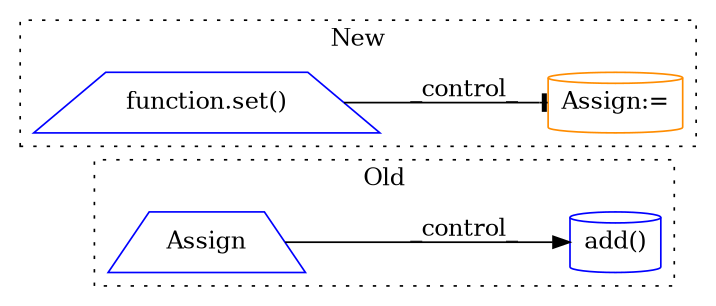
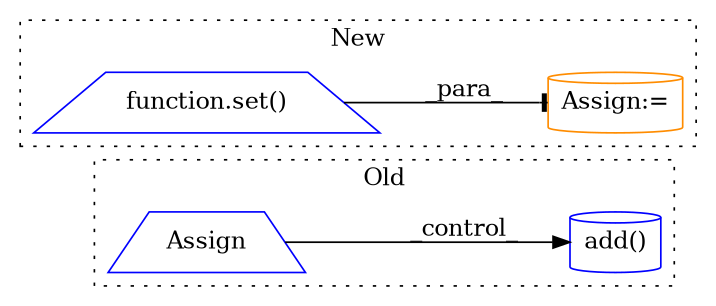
edge "function.set()" -> "Assign:=": label "_control_" -> "_para_"
